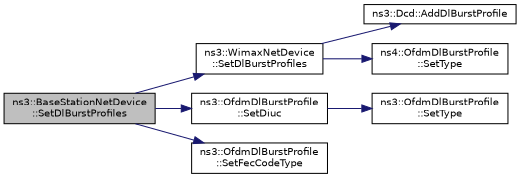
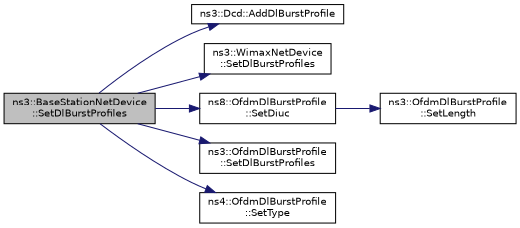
edge "ns3::WimaxNetDevice ::SetDlBurstProfiles" -> "ns3::Dcd::AddDlBurstProfile": now "ns3::BaseStationNetDevice ::SetDlBurstProfiles" -> "ns3::Dcd::AddDlBurstProfile"
edge "ns3::WimaxNetDevice ::SetDlBurstProfiles" -> "ns4::OfdmDlBurstProfile ::SetType": now "ns3::BaseStationNetDevice ::SetDlBurstProfiles" -> "ns4::OfdmDlBurstProfile ::SetType"
node "ns3::OfdmDlBurstProfile ::SetDiuc": label "ns3::OfdmDlBurstProfile ::SetDiuc" -> "ns8::OfdmDlBurstProfile ::SetDiuc"
node "ns3::OfdmDlBurstProfile ::SetType": label "ns3::OfdmDlBurstProfile ::SetType" -> "ns3::OfdmDlBurstProfile ::SetLength"
node "ns3::OfdmDlBurstProfile ::SetFecCodeType": label "ns3::OfdmDlBurstProfile ::SetFecCodeType" -> "ns3::OfdmDlBurstProfile ::SetDlBurstProfiles"
